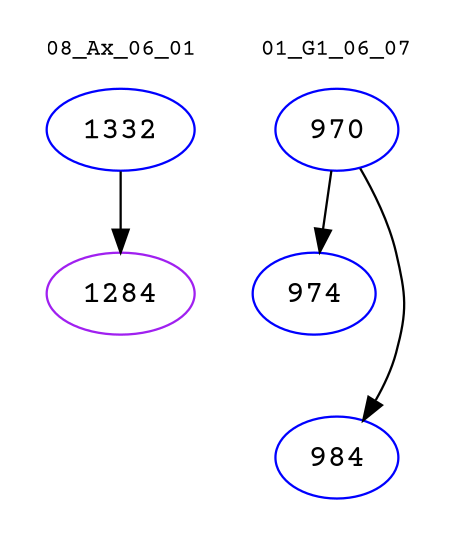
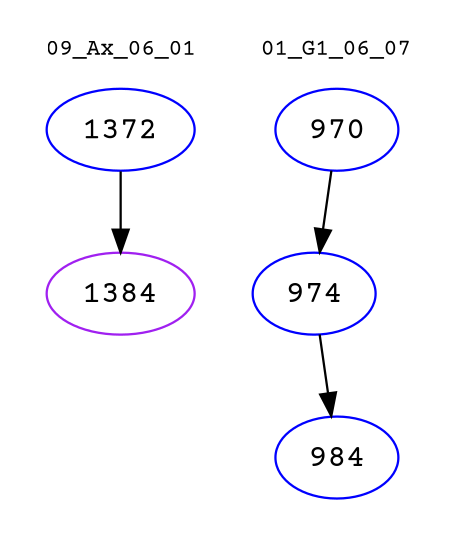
cluster "08_Ax_06_01": label "08_Ax_06_01" -> "09_Ax_06_01"
node "1332": label "1332" -> "1372"
edge "970" -> "984": now "974" -> "984"
node "1284": label "1284" -> "1384"
